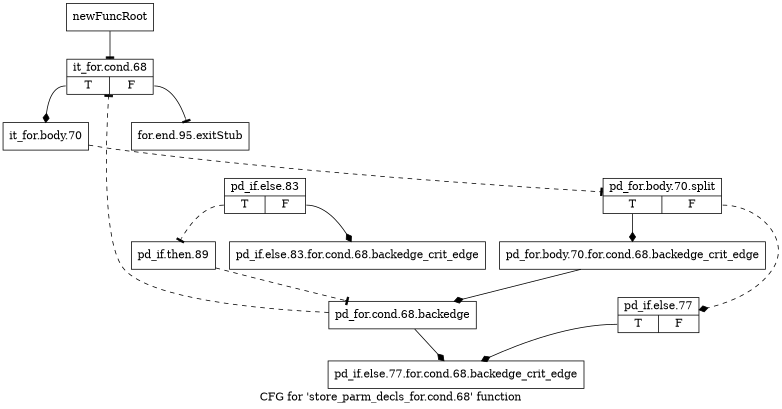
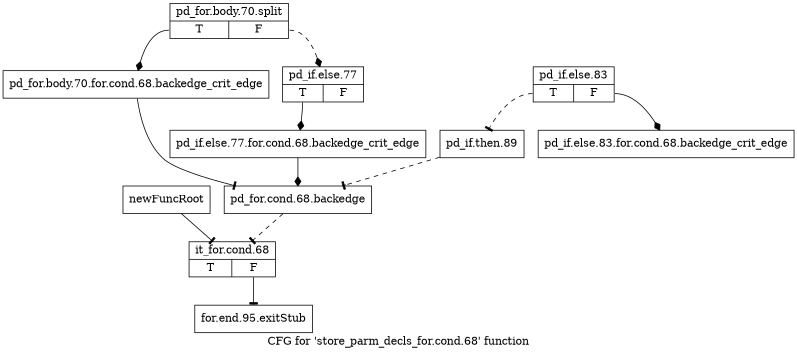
node "it_for.body.70": removed
edge "pd_for.body.70.for.cond.68.backedge_crit_edge" -> "pd_for.cond.68.backedge": arrowhead diamond -> tee
edge "pd_for.cond.68.backedge" -> "pd_if.else.77.for.cond.68.backedge_crit_edge": reversed
